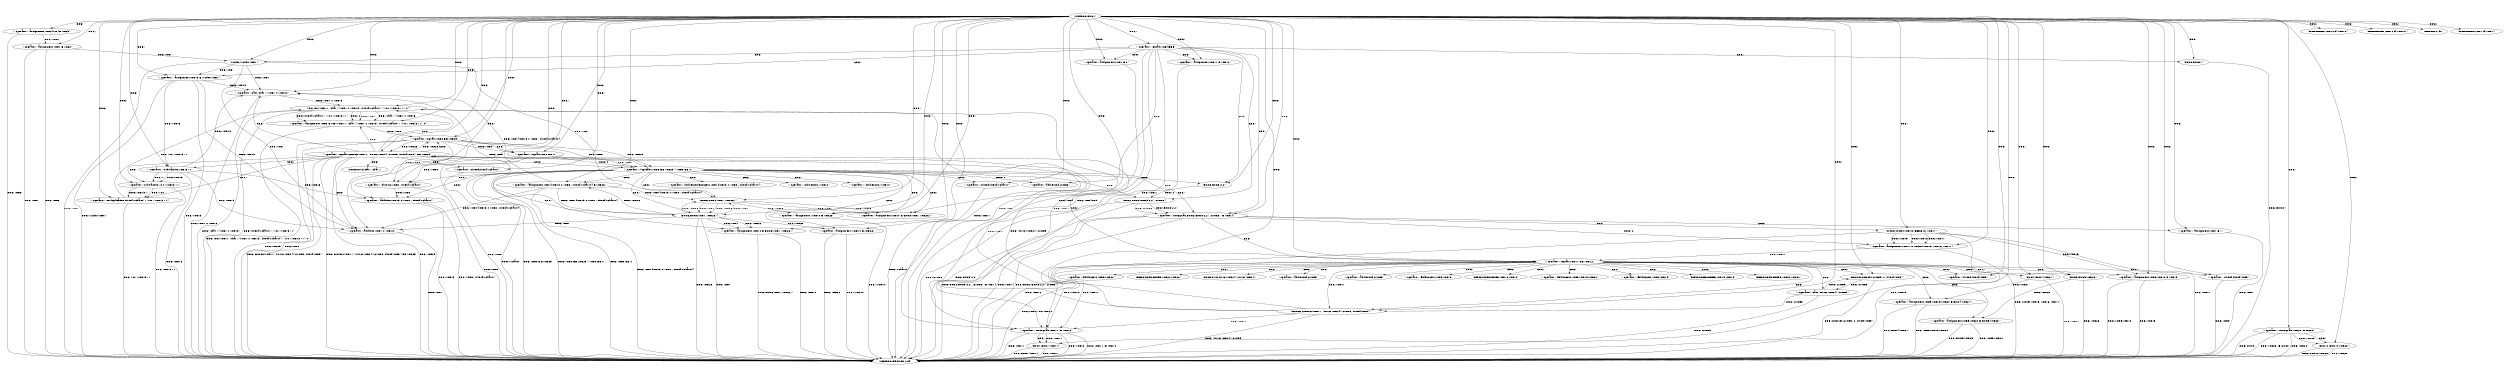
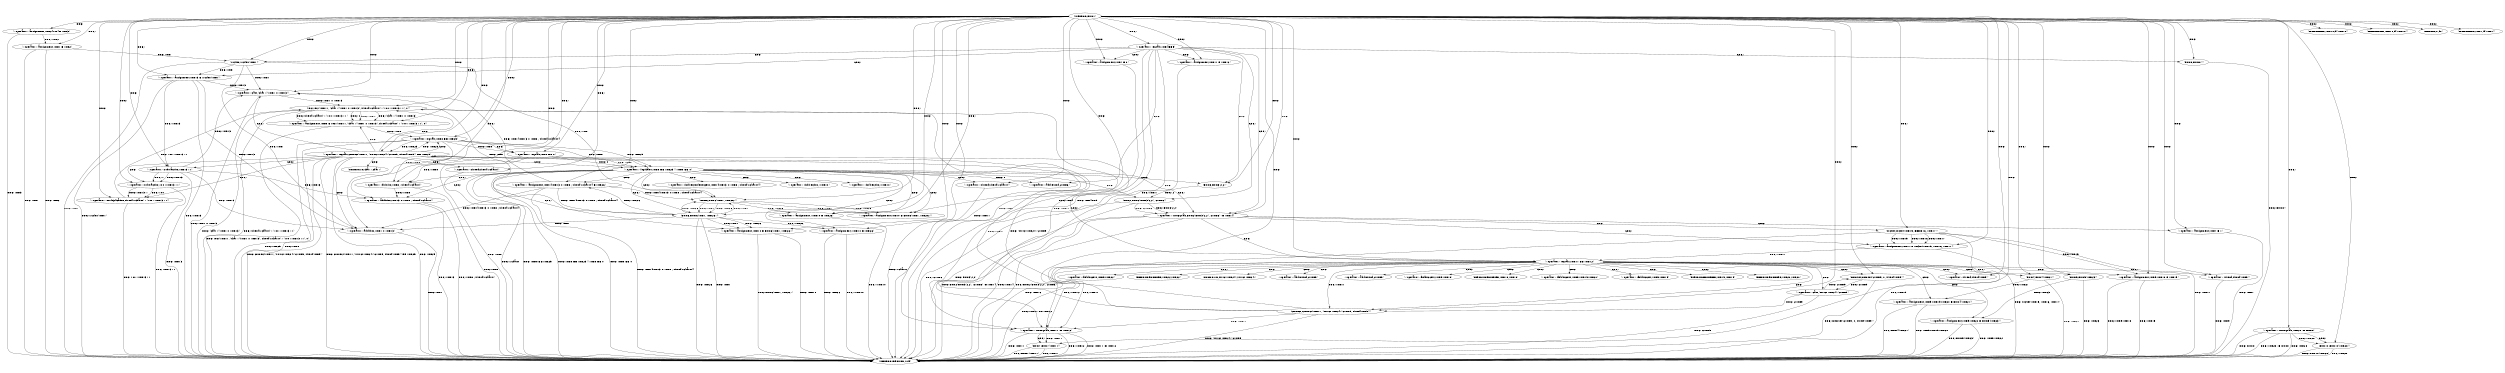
edge "(<operator>.notEquals,FUN2(FUN3(2,2), &VAR6) != VAR14)" -> "(<operator>.assignment,VAR11 = socket(VAR15, VAR16, VAR17))": label "DDG: 2" -> "CDG: "
